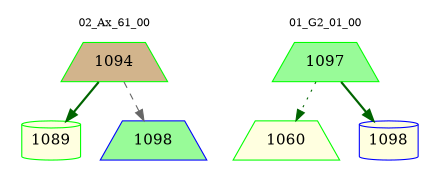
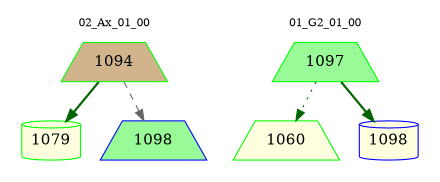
cluster "02_Ax_61_00": label "02_Ax_61_00" -> "02_Ax_01_00"
node "1089": label "1089" -> "1079"
